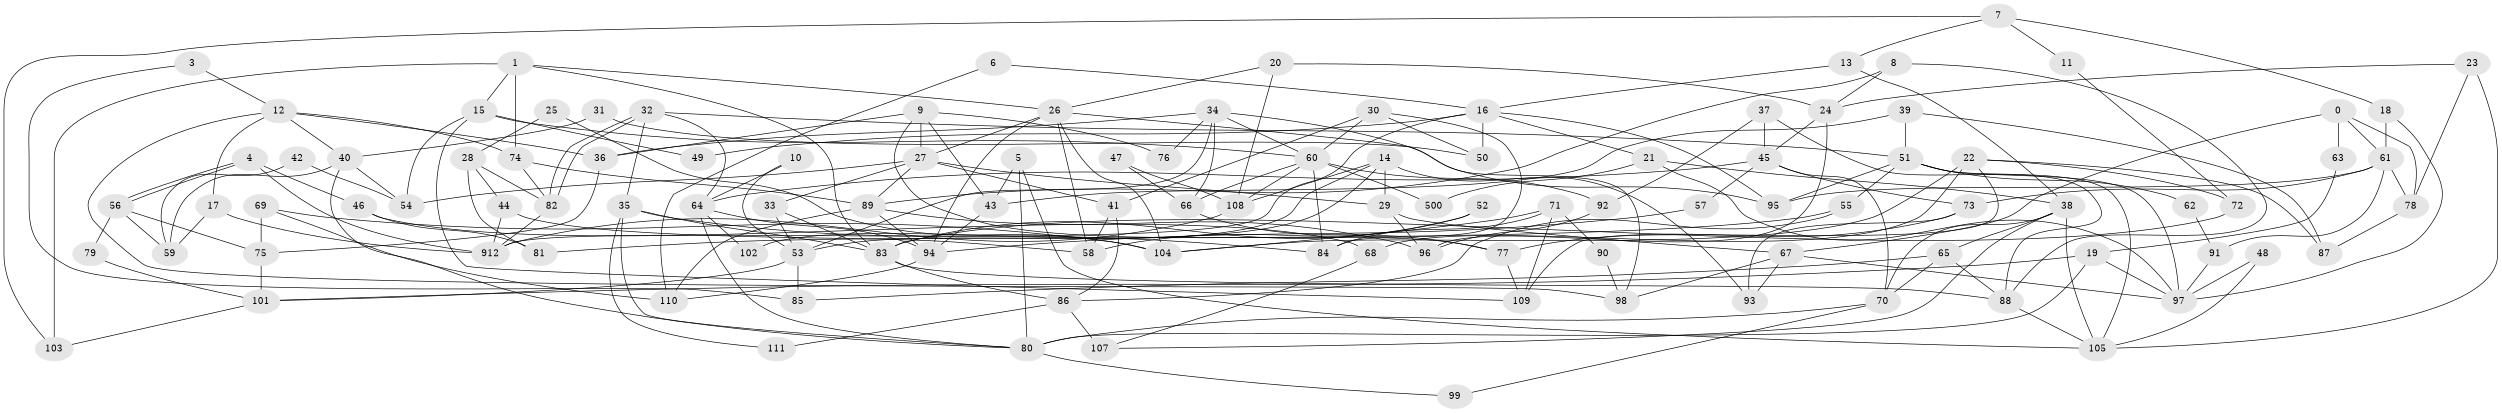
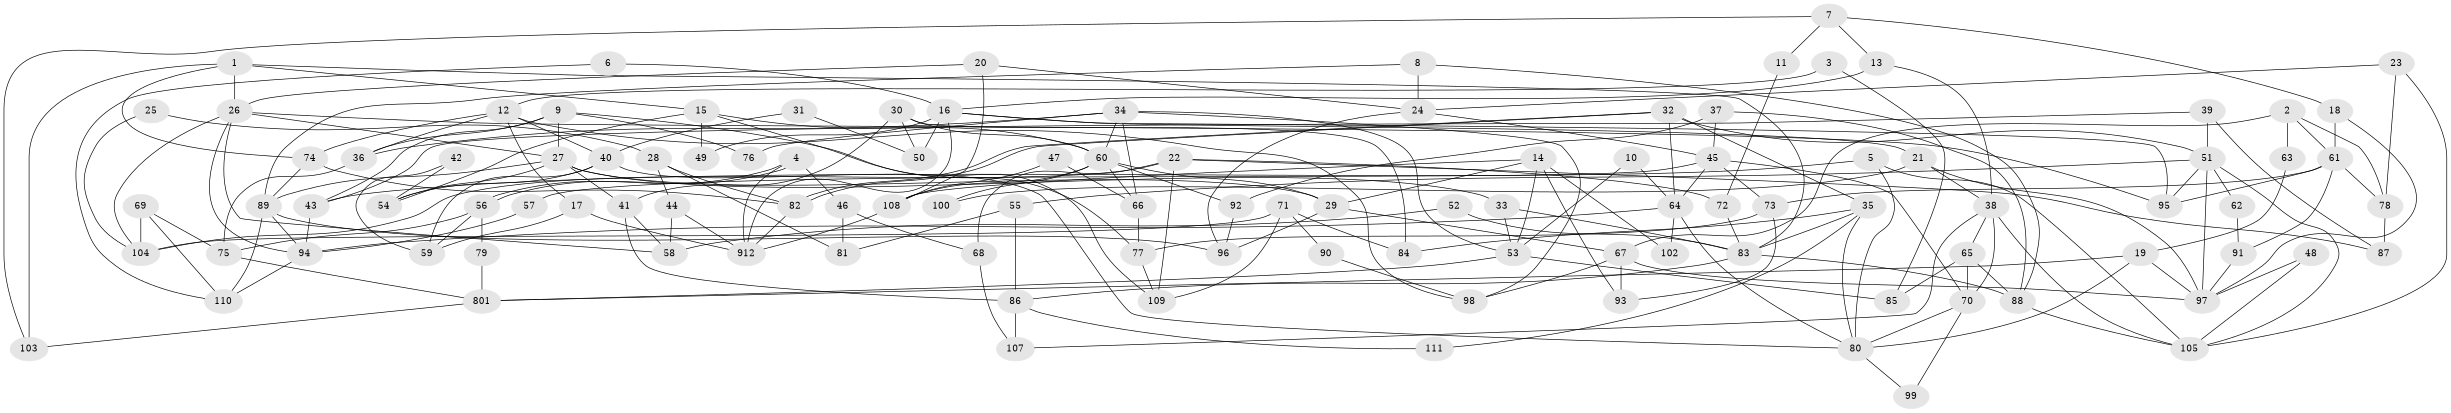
node "0": label "0" -> "2"
edge "60" -- "84": now "60" -- "29"
node "500": label "500" -> "100"
node "101": label "101" -> "801"
